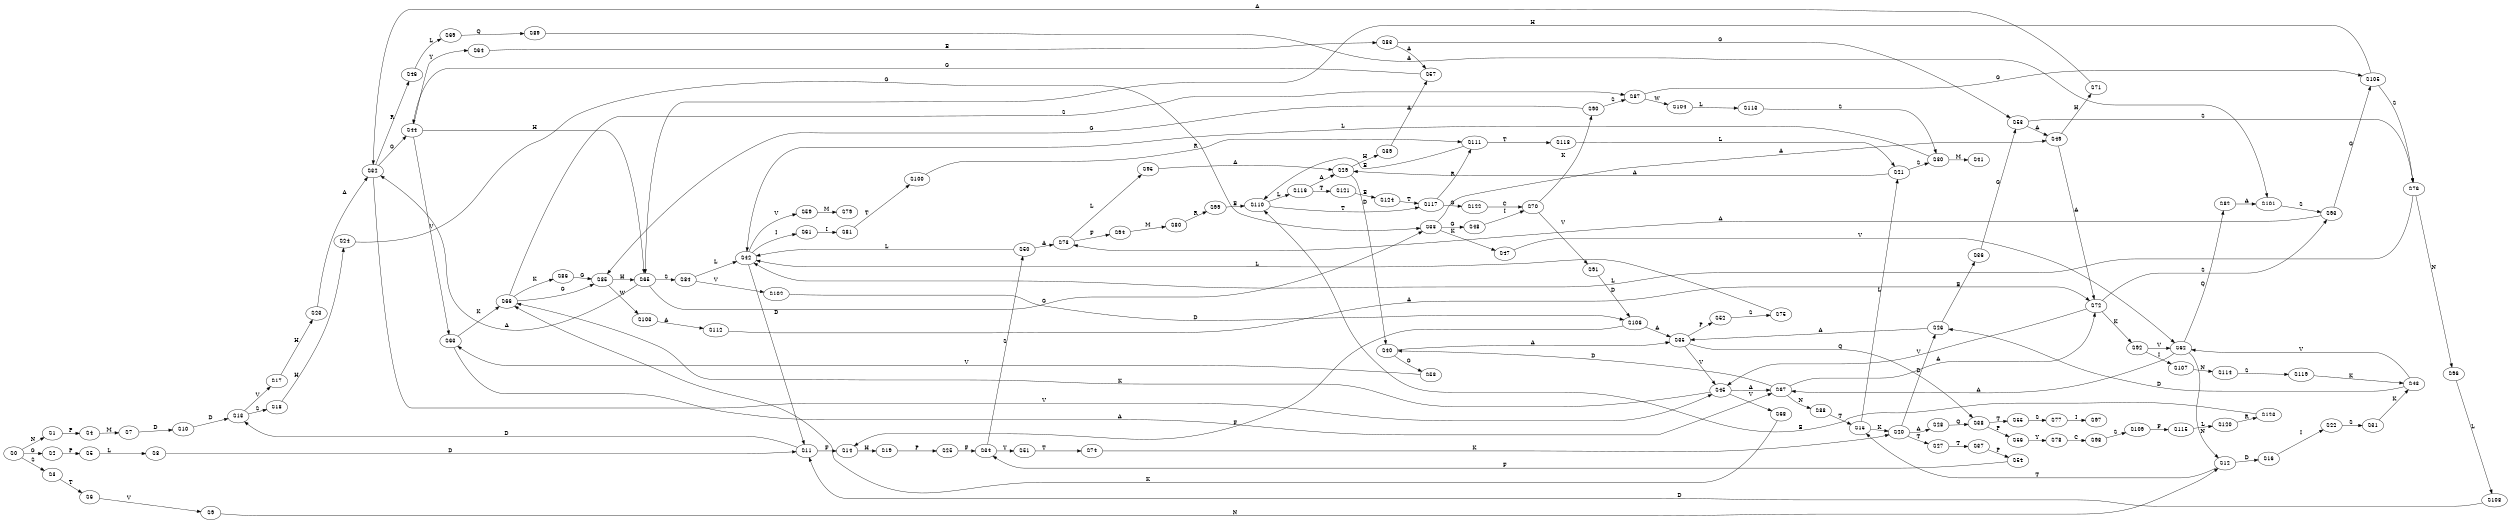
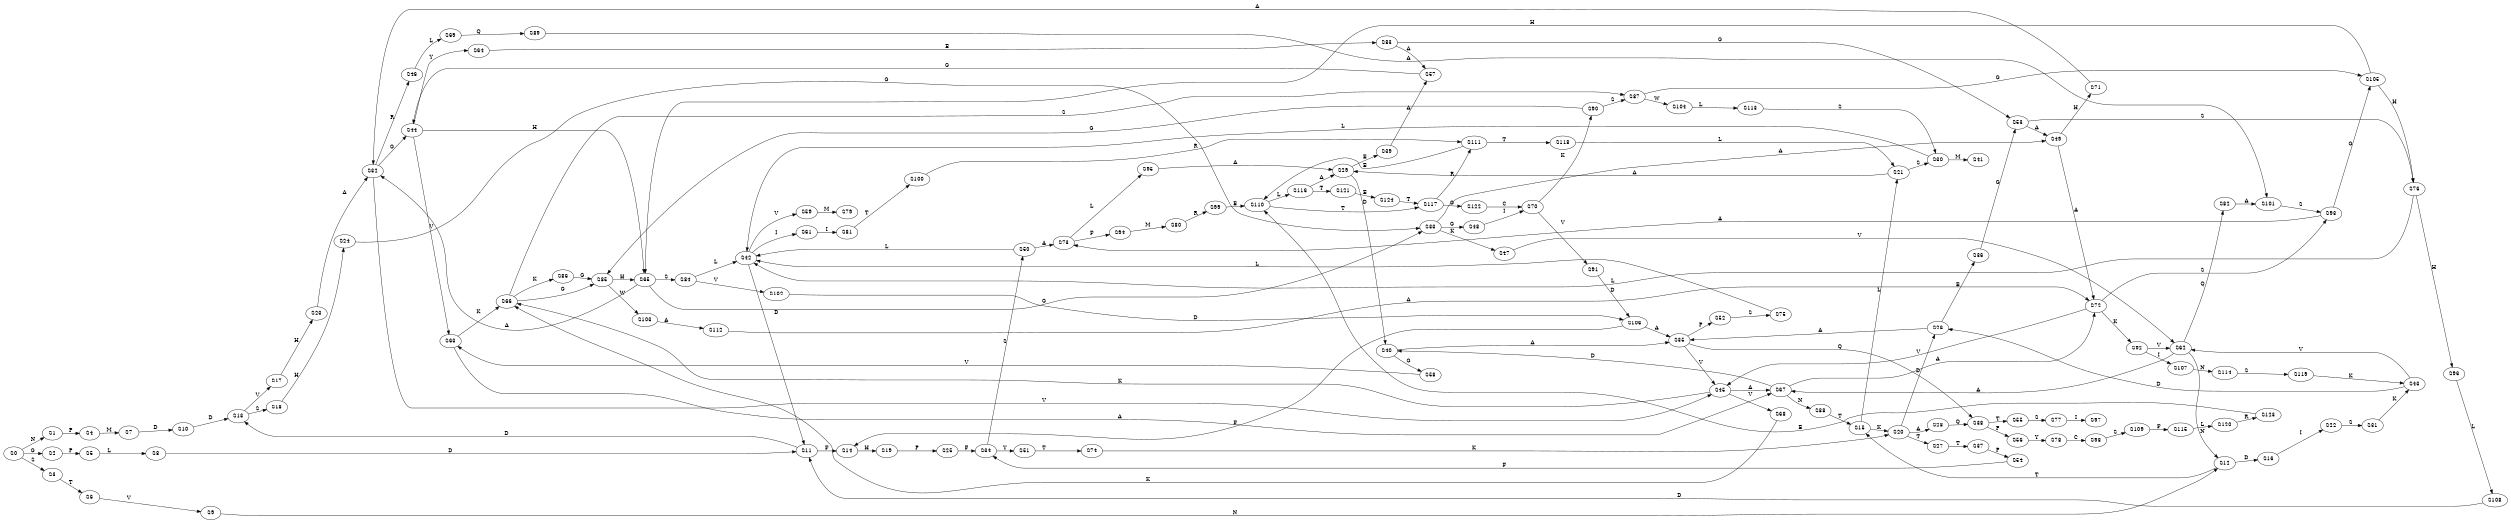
edge "S105" -> "S76": label "S" -> "H"
edge "S29" -> "S39": label "H" -> "E"
edge "S76" -> "S96": label "N" -> "H"
